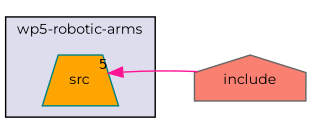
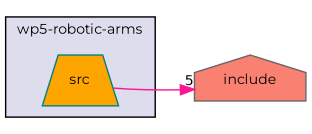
edge "include" -> "src": reversed
